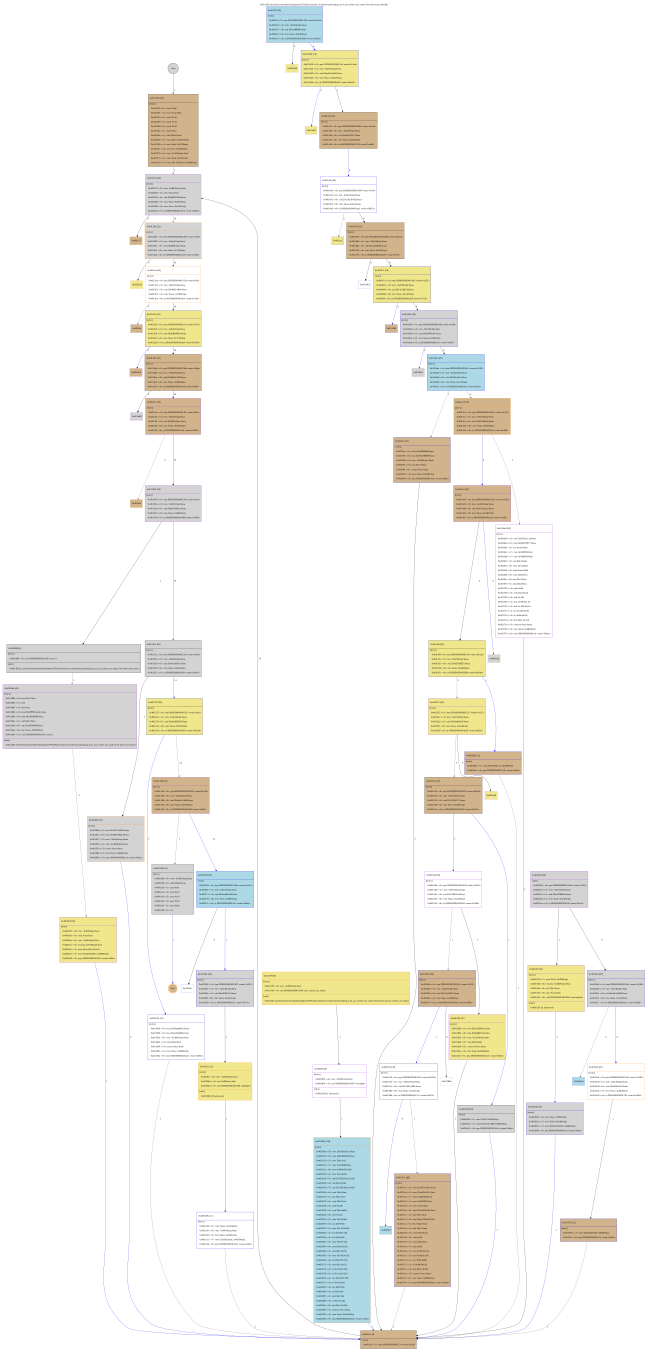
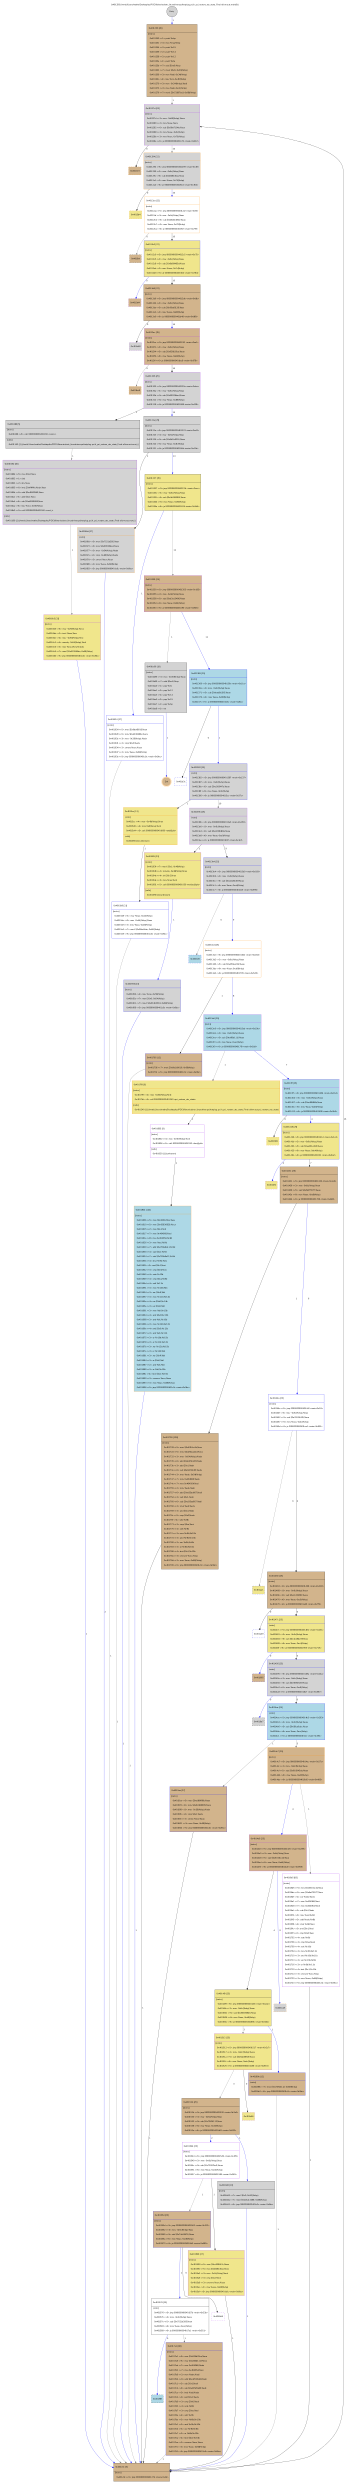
edge "0x401382 [25]" -> "0x40139b [25]": added, label "10"
node "0x4013e6 [25]": added
node "0x401728 [109]": added
